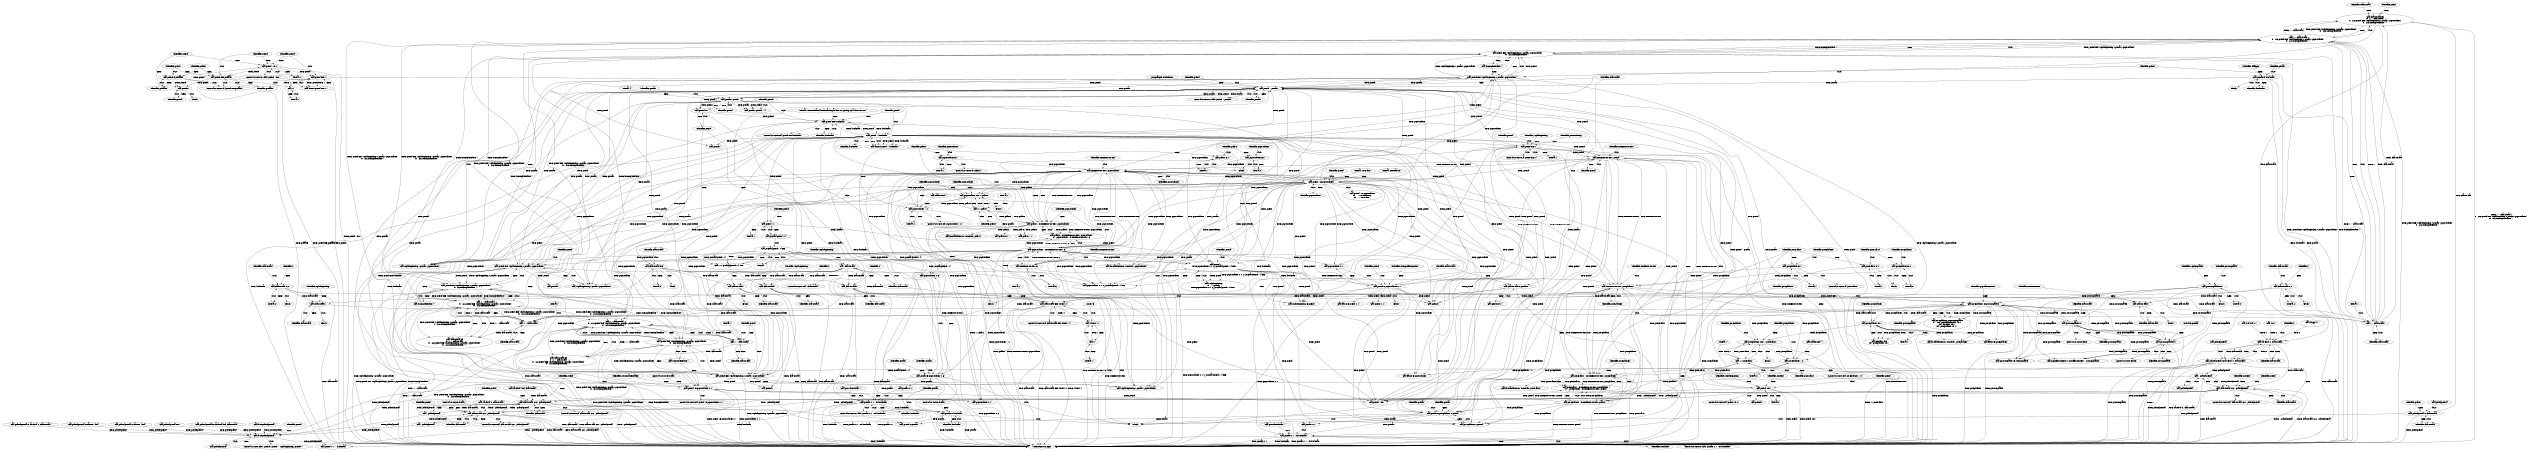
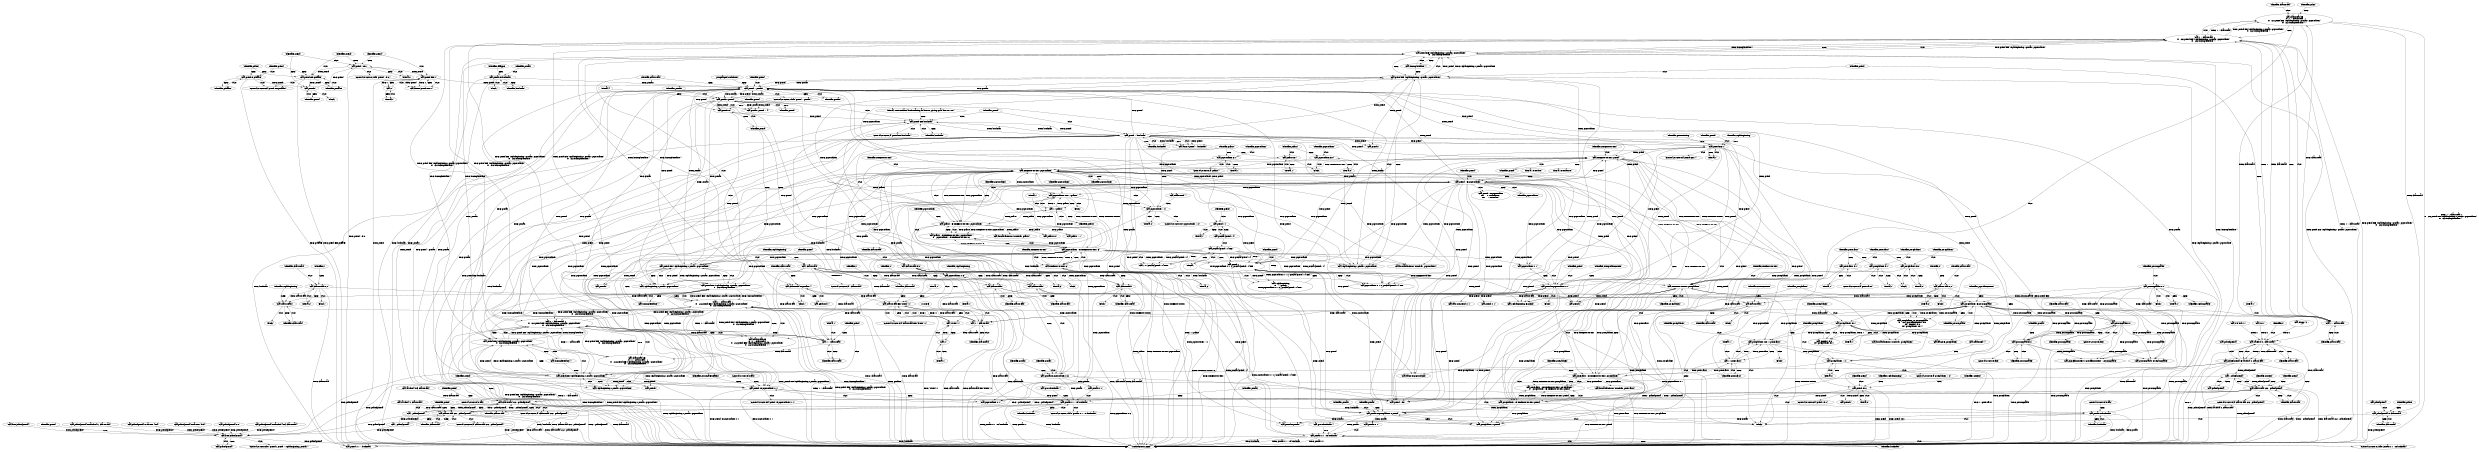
edge "(Call,LINENUM_MAX - p_ptrn_lines)" -> "(Call,p_ptrn_lines += 1 - p_first)": reversed
edge "(Identifier,repl_copiable)" -> "(Call,ptrn_copiable = 0)": reversed
node "(Overdue,p_Char)": label "(Overdue,p_Char)" -> "(Identifier,p_Char)"
